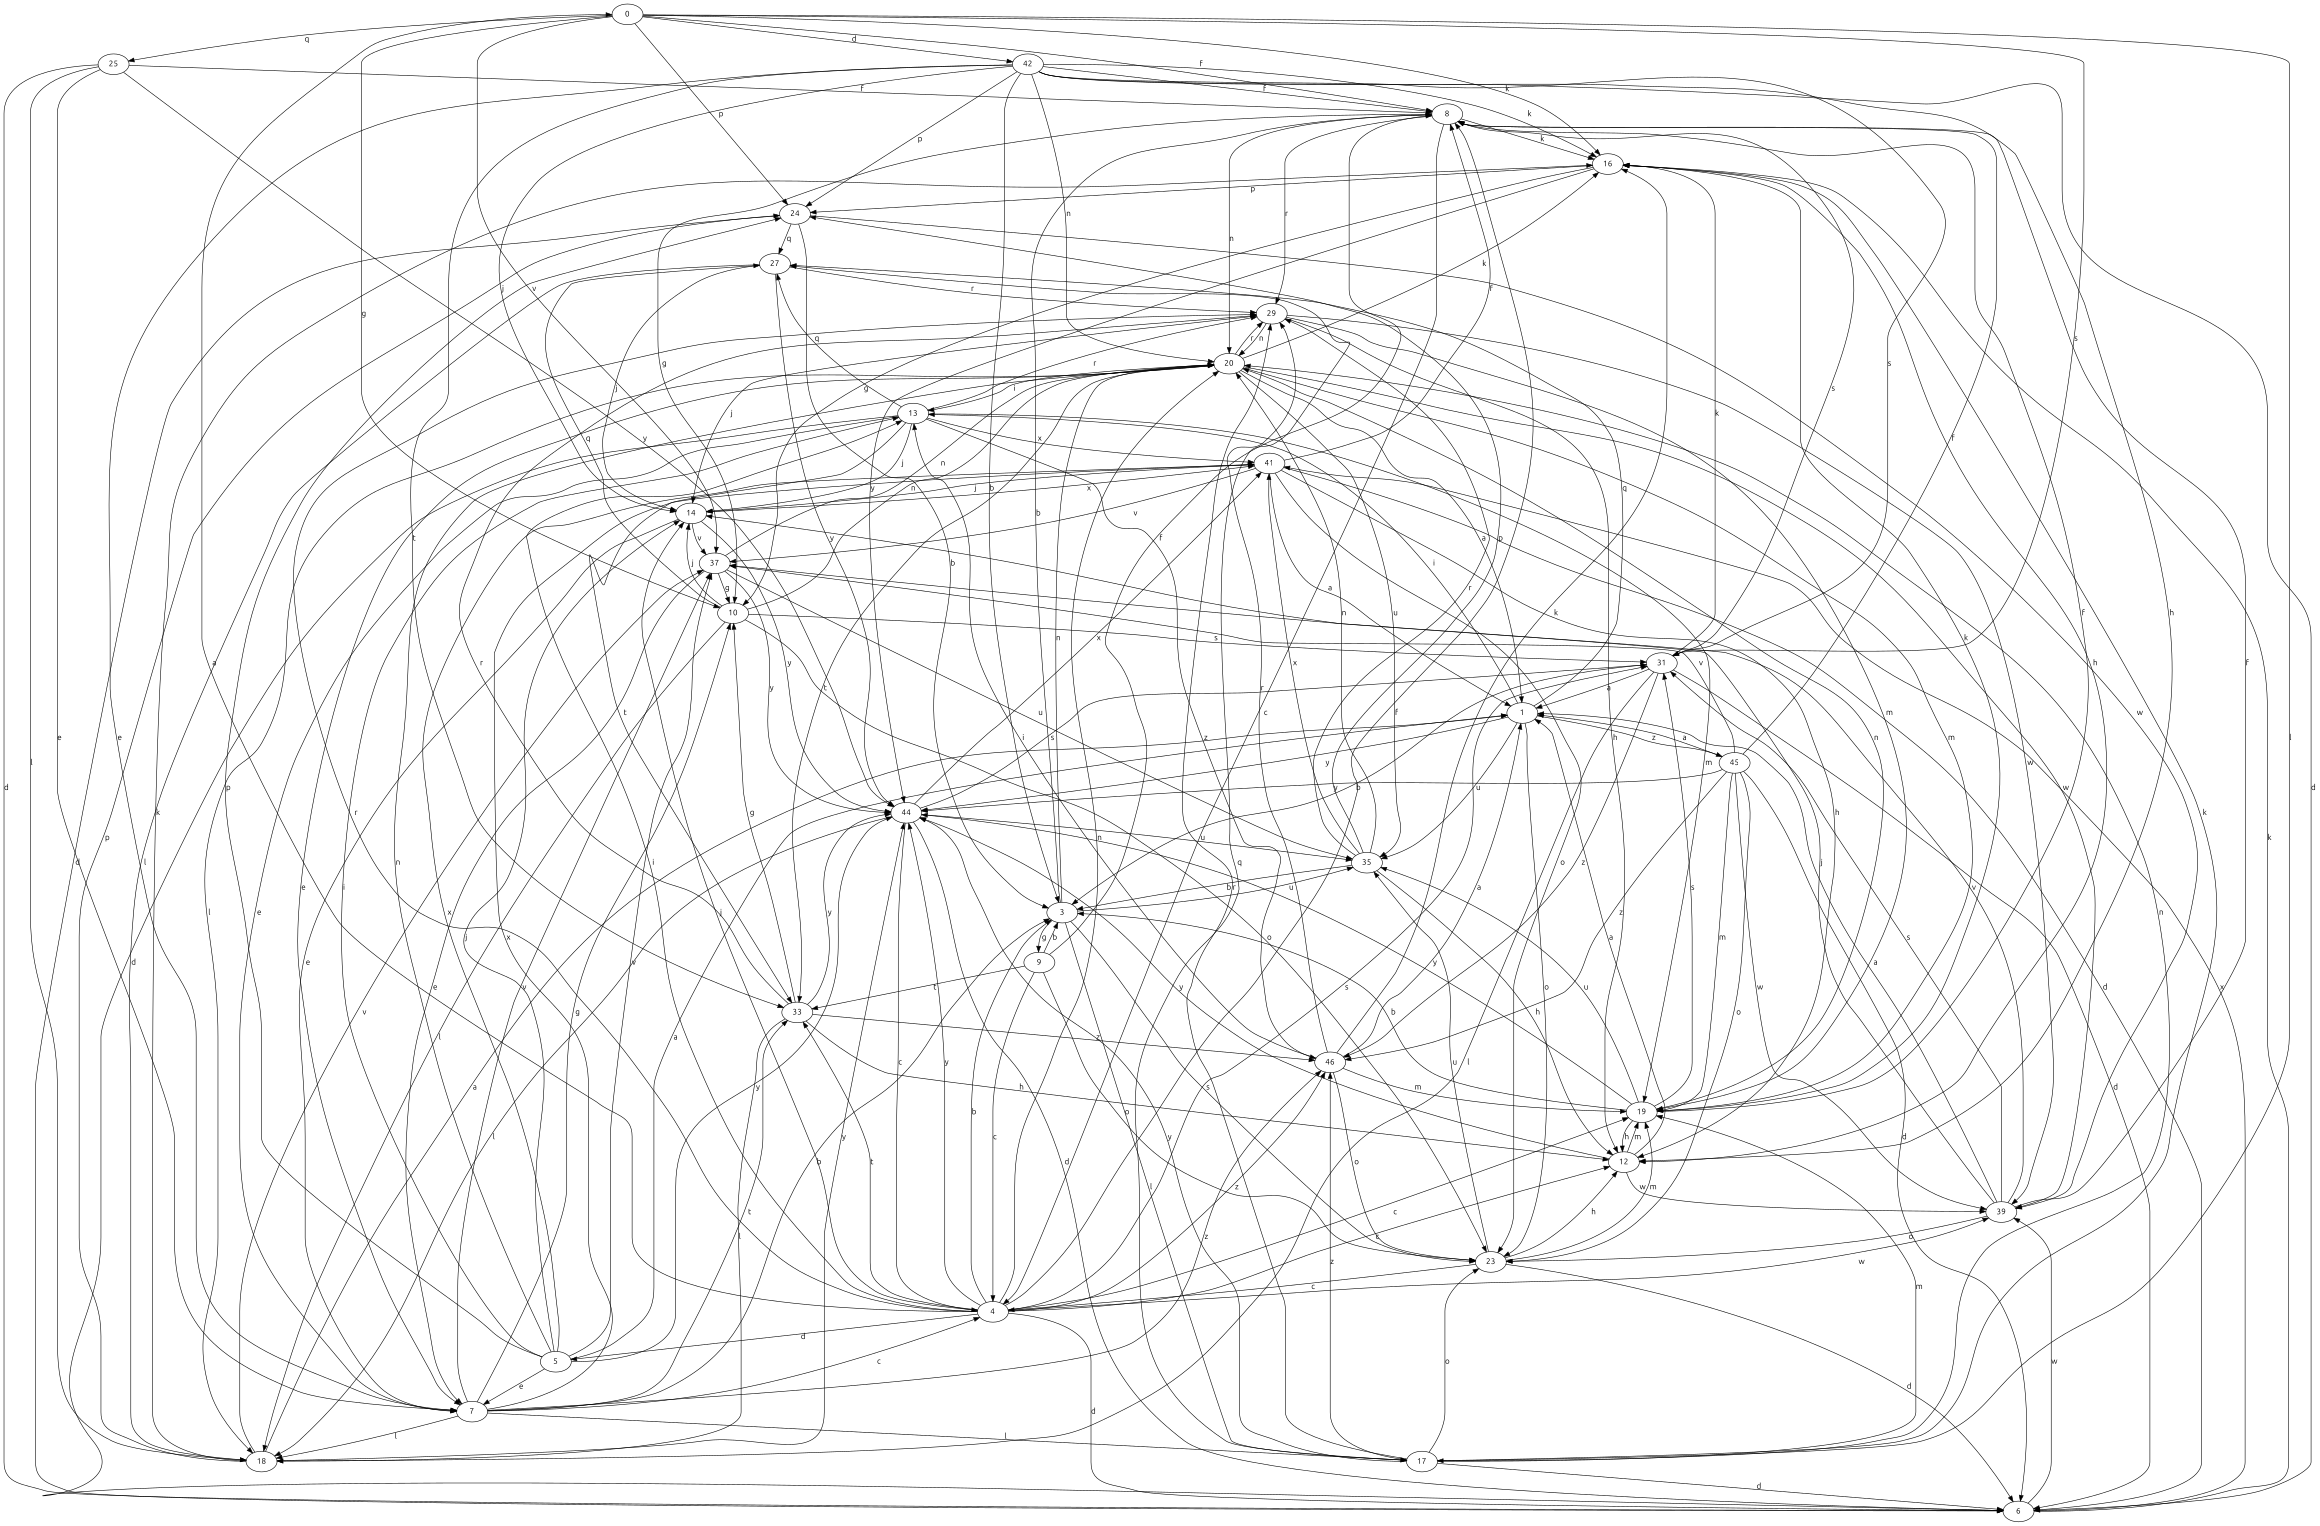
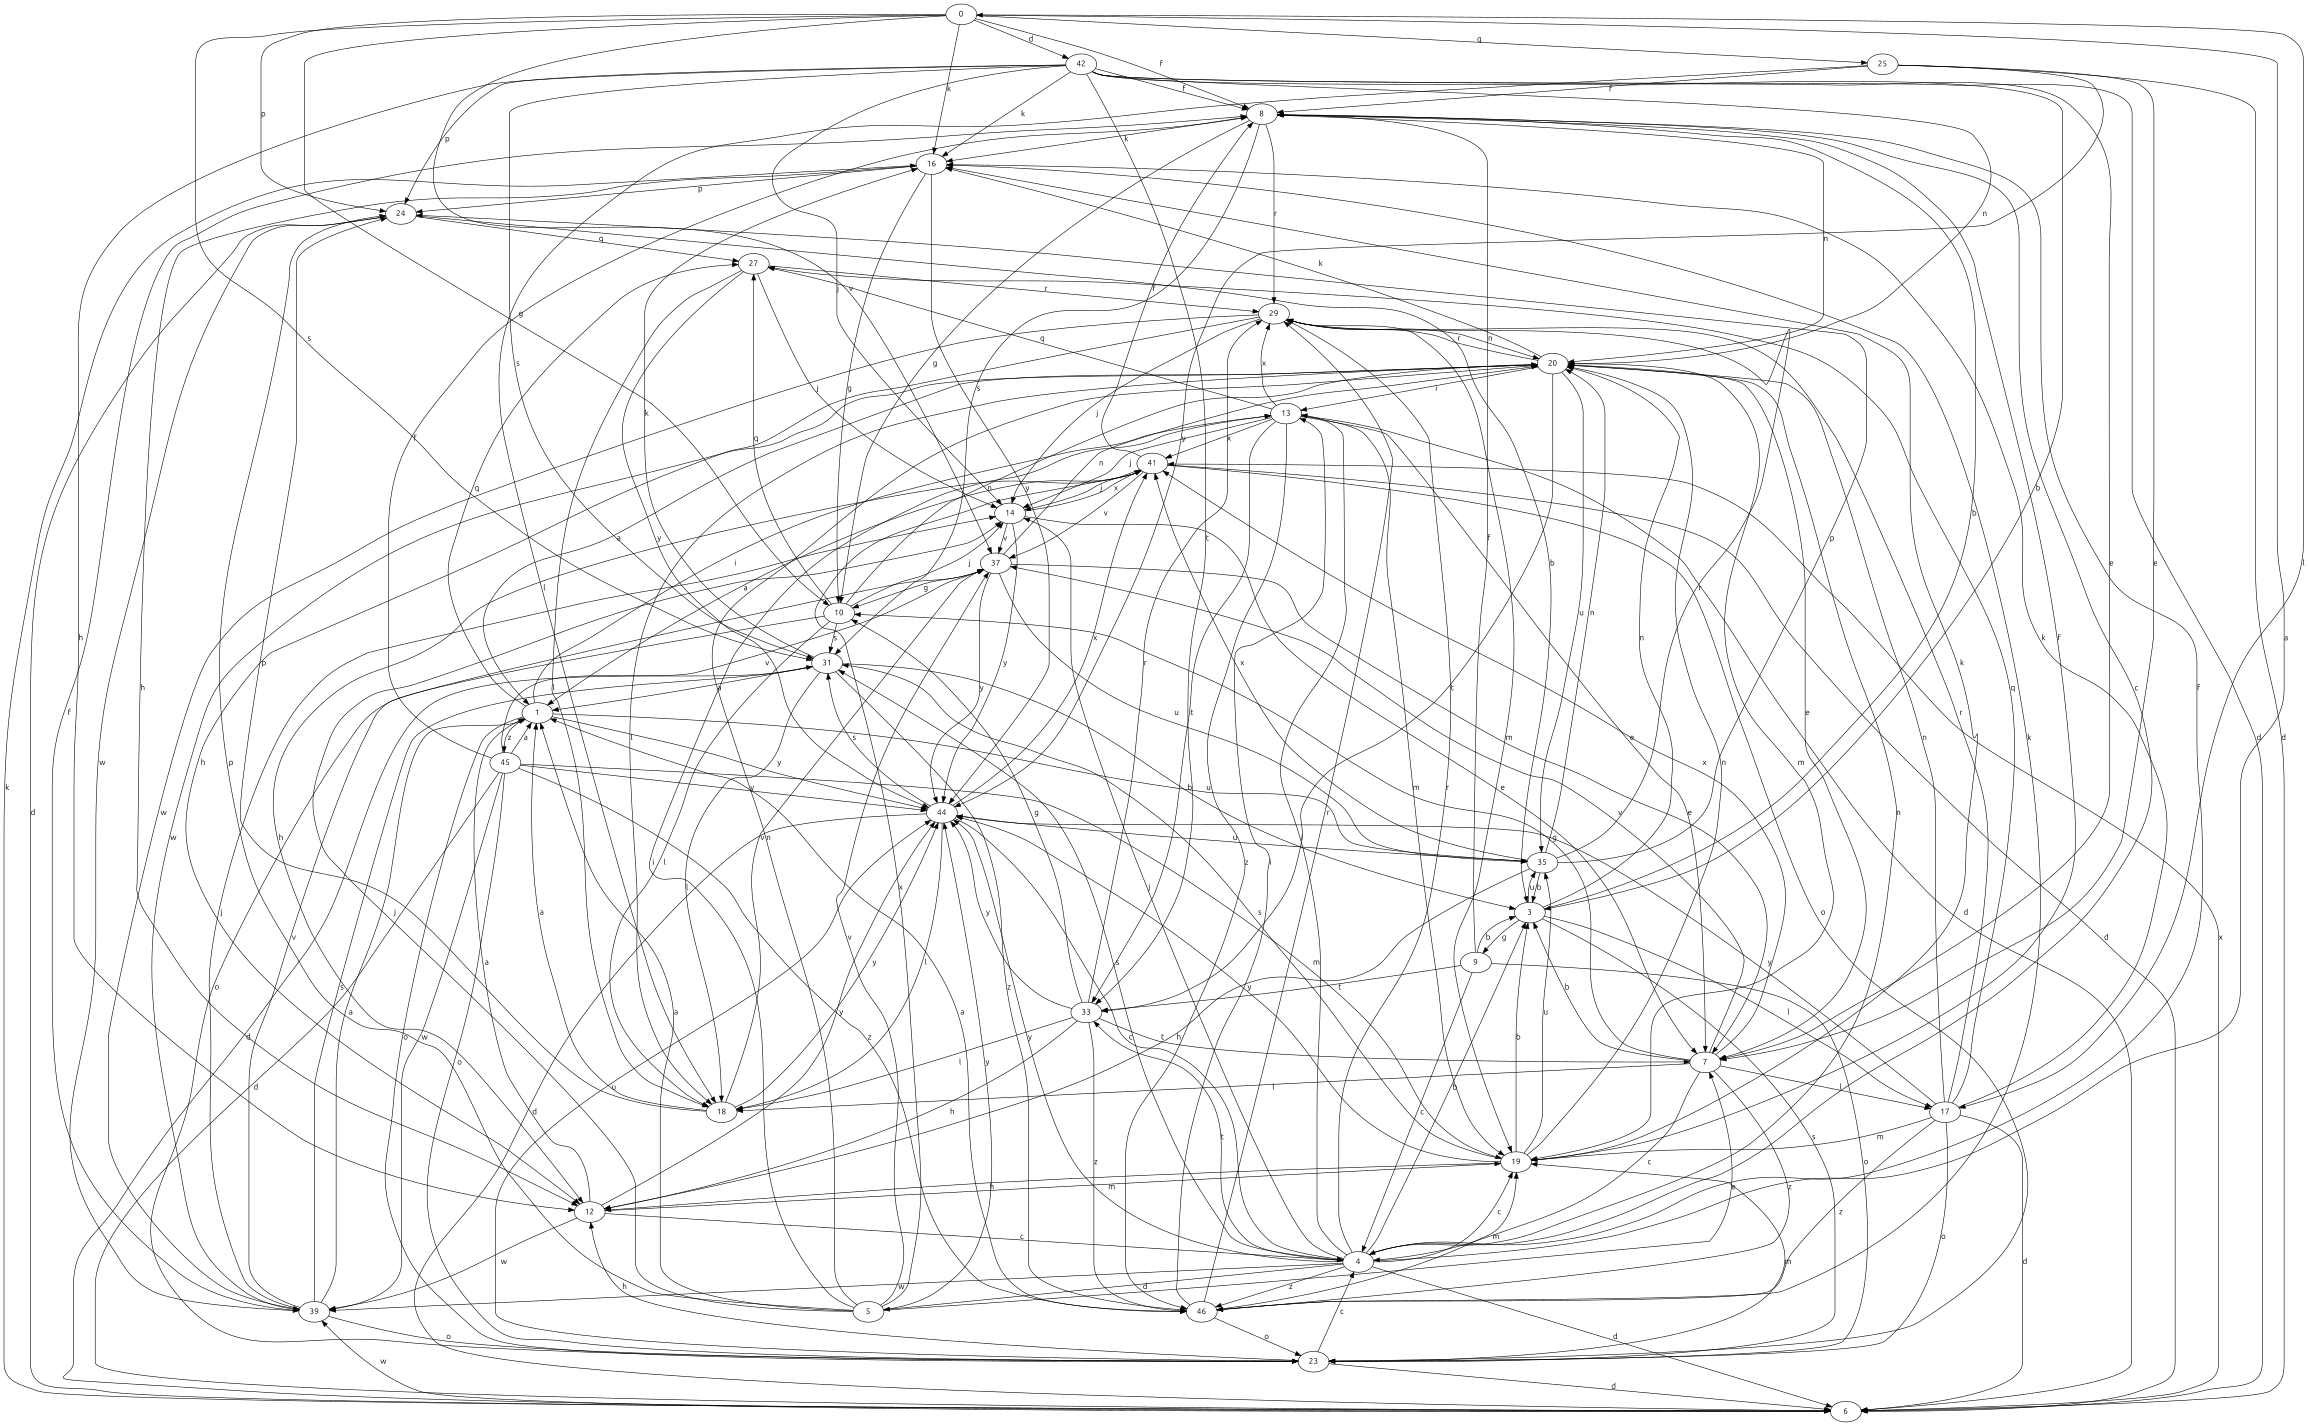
edge "31" -> "8": reversed
edge "18" -> "16": removed, label "k"
edge "13" -> "29": label "r" -> "x"
edge "23" -> "35": now "23" -> "44"
edge "4" -> "12": reversed
edge "7" -> "33": reversed
